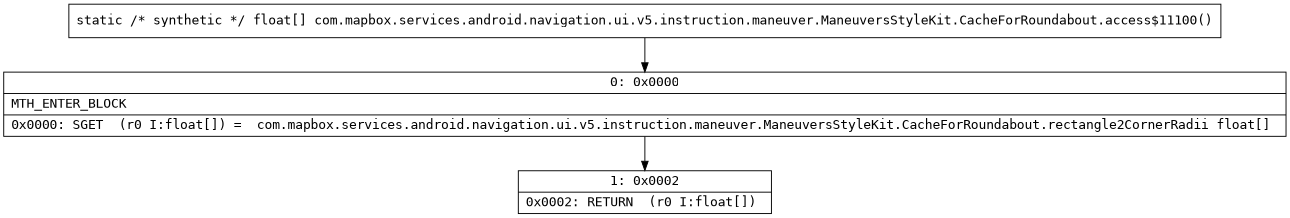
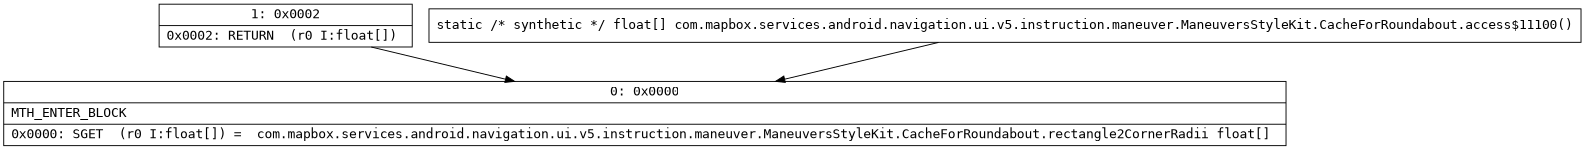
edge "0: 0x0000" -> "1: 0x0002": reversed
